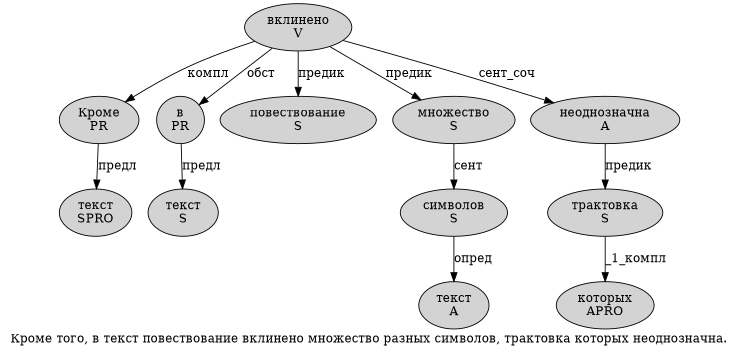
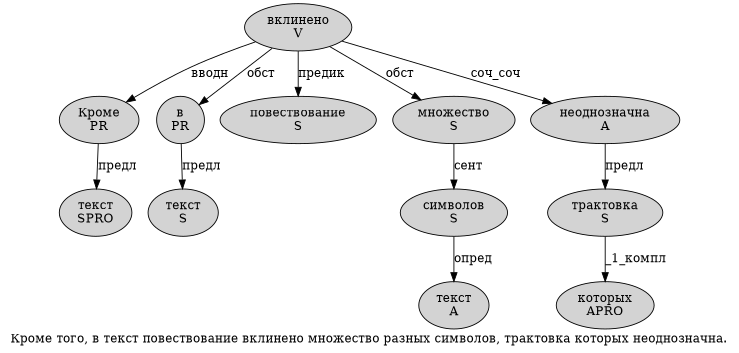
edge "вклинено V" -> "Кроме PR": label "компл" -> "вводн"
edge "вклинено V" -> "множество S": label "предик" -> "обст"
edge "вклинено V" -> "неоднозначна A": label "сент_соч" -> "соч_соч"
edge "неоднозначна A" -> "трактовка S": label "предик" -> "предл"
